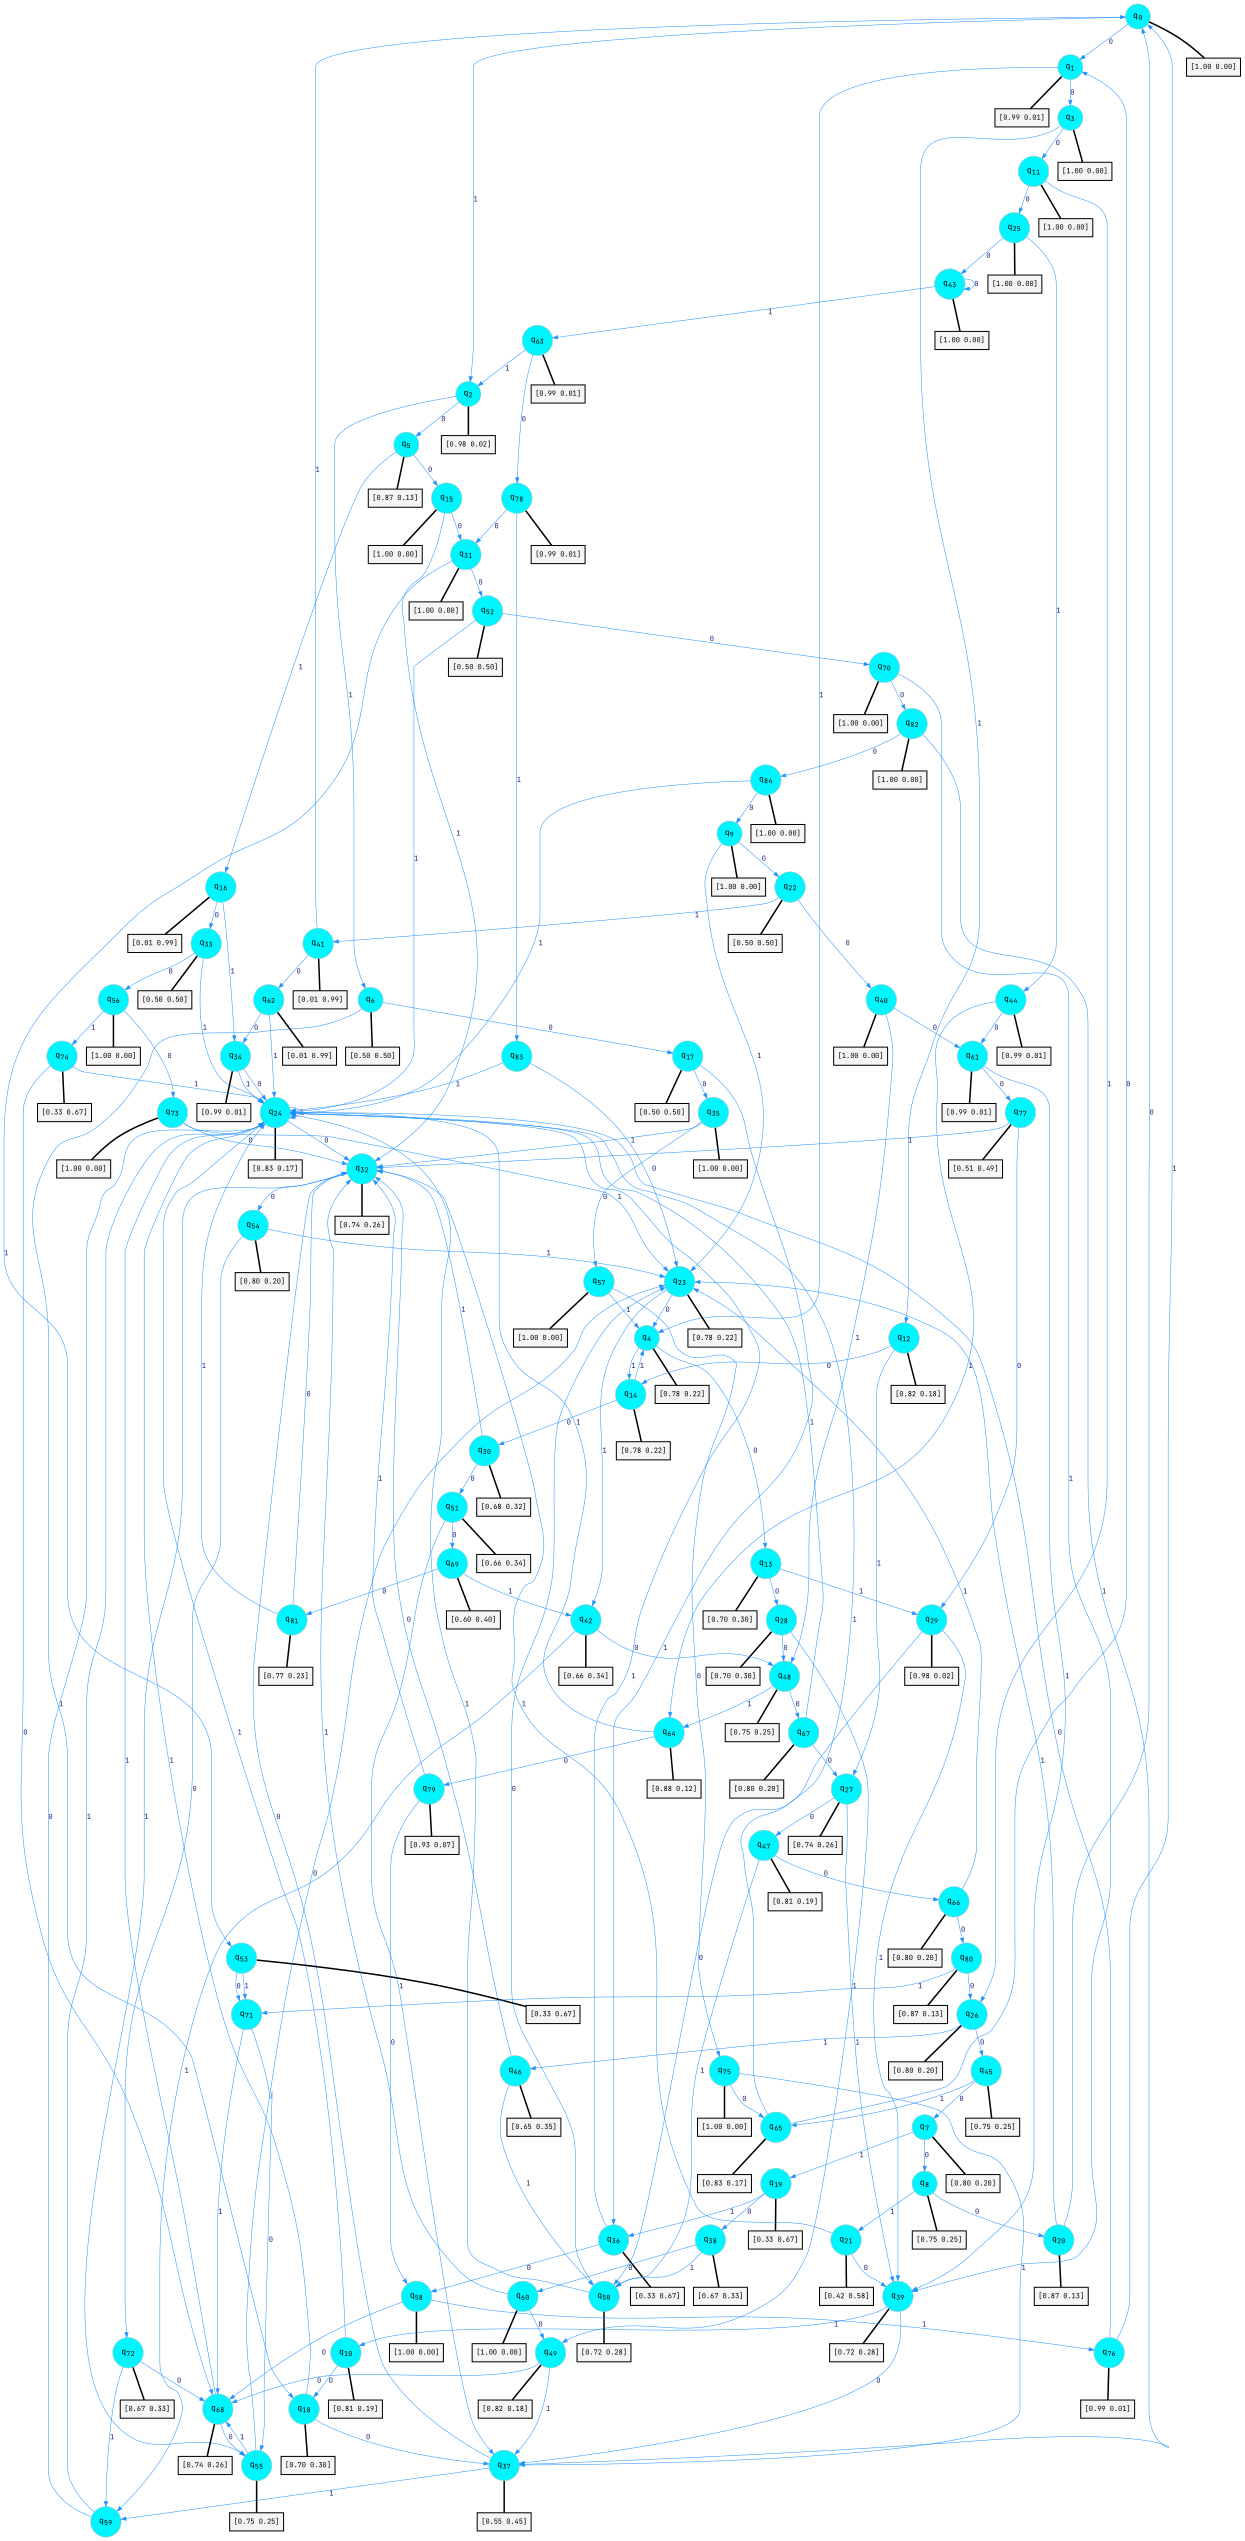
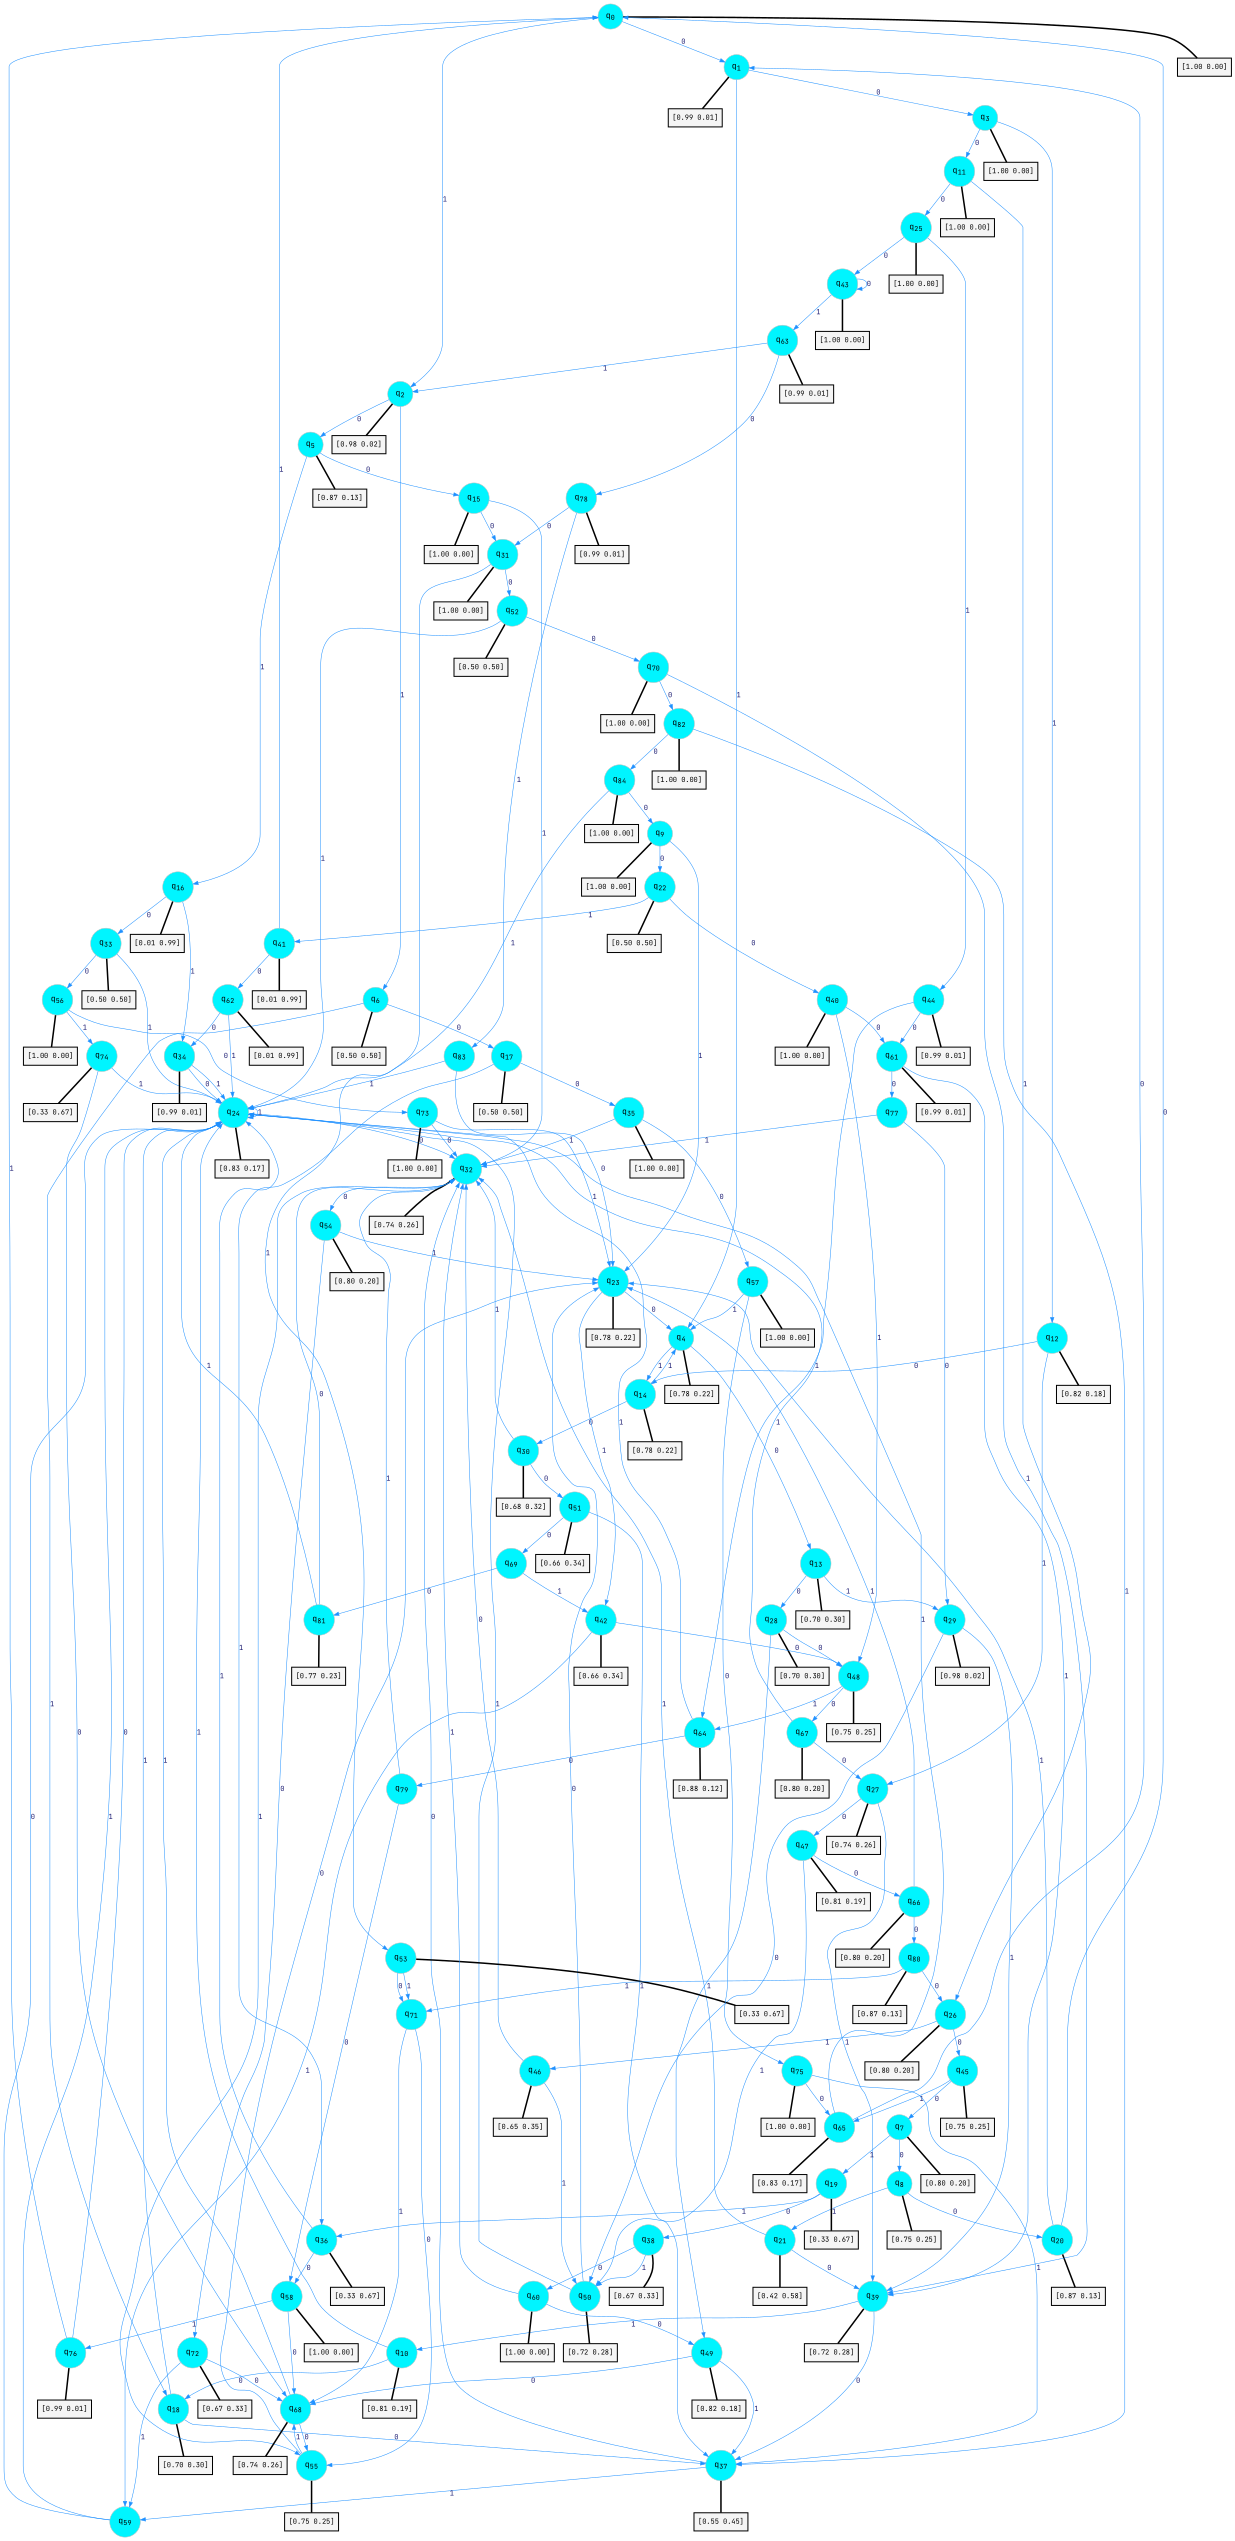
node "[0.51 0.49]": removed
node "[0.60 0.40]": removed
node "[0.93 0.07]": removed
